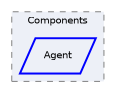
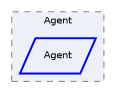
cluster "Components": label "Components" -> "Agent"
